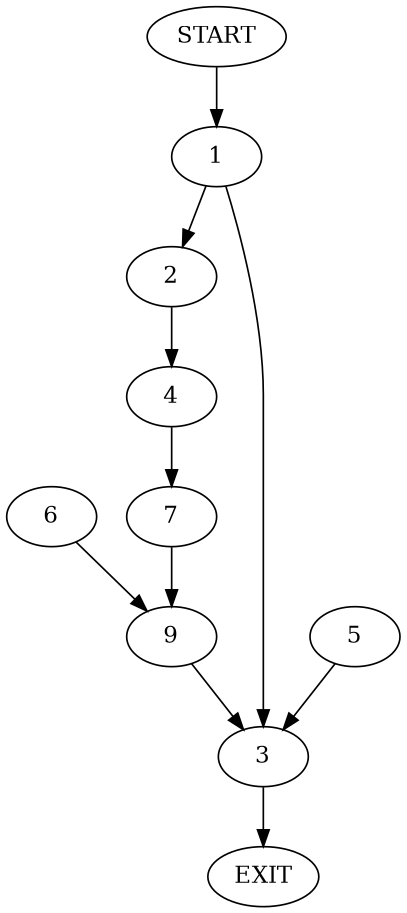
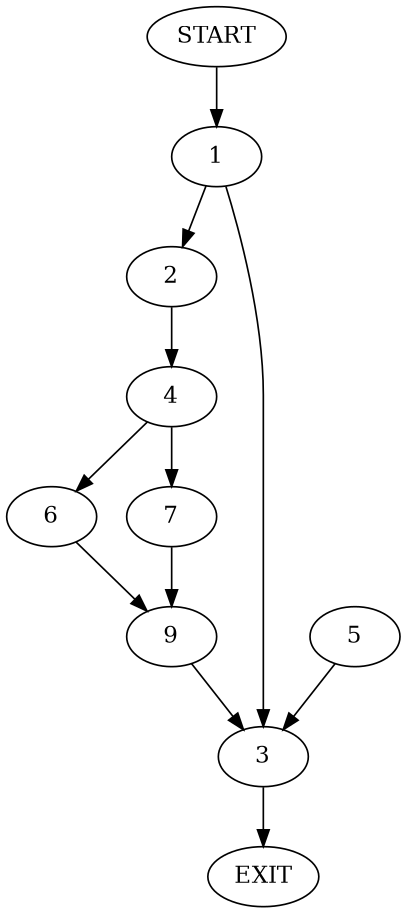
edge "4" -> "6": added
